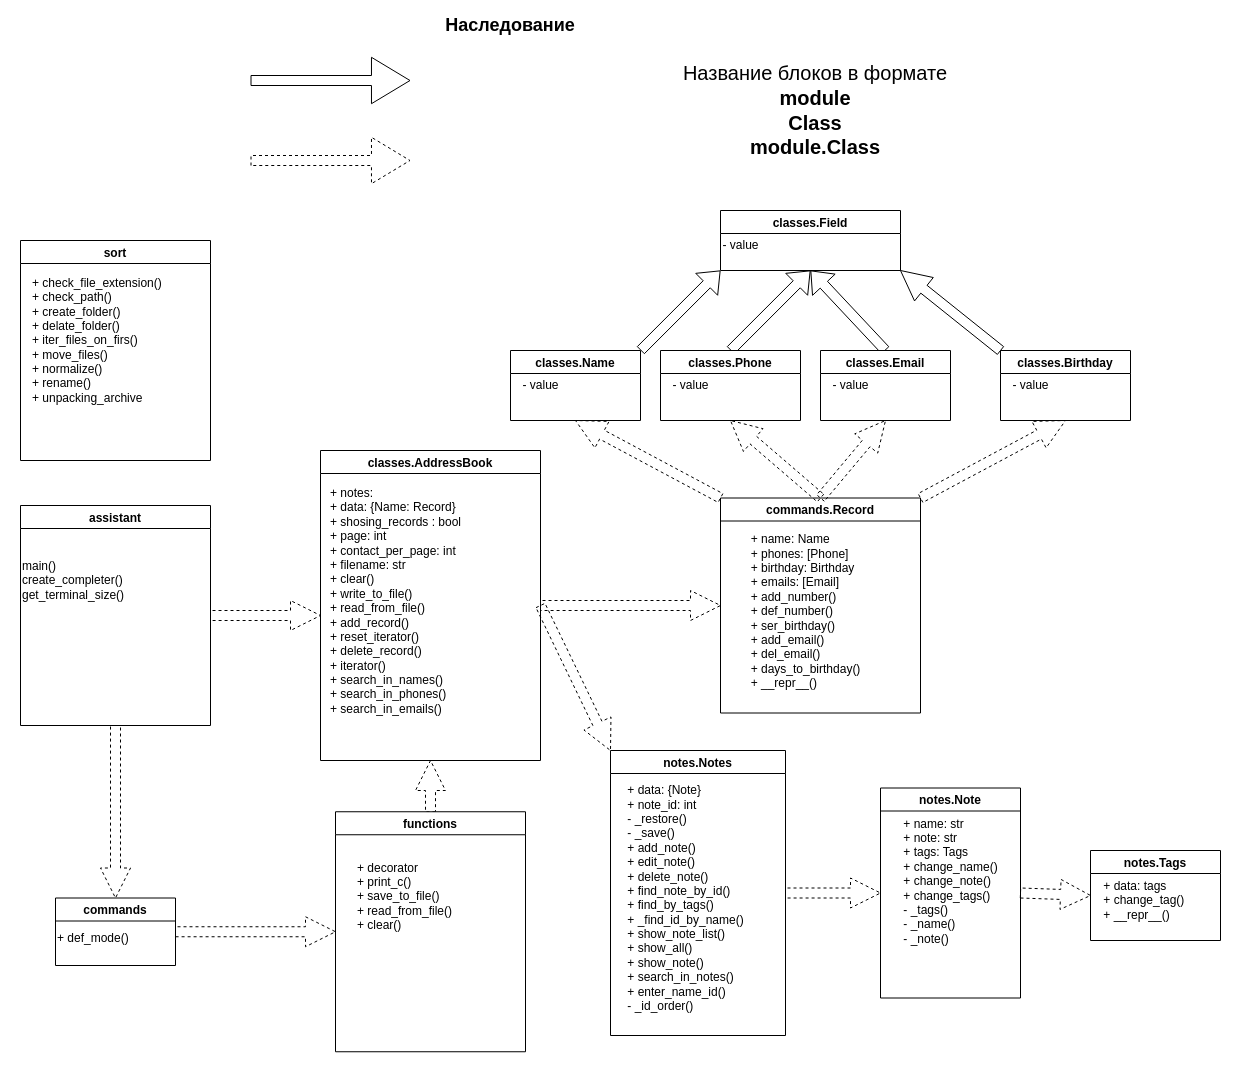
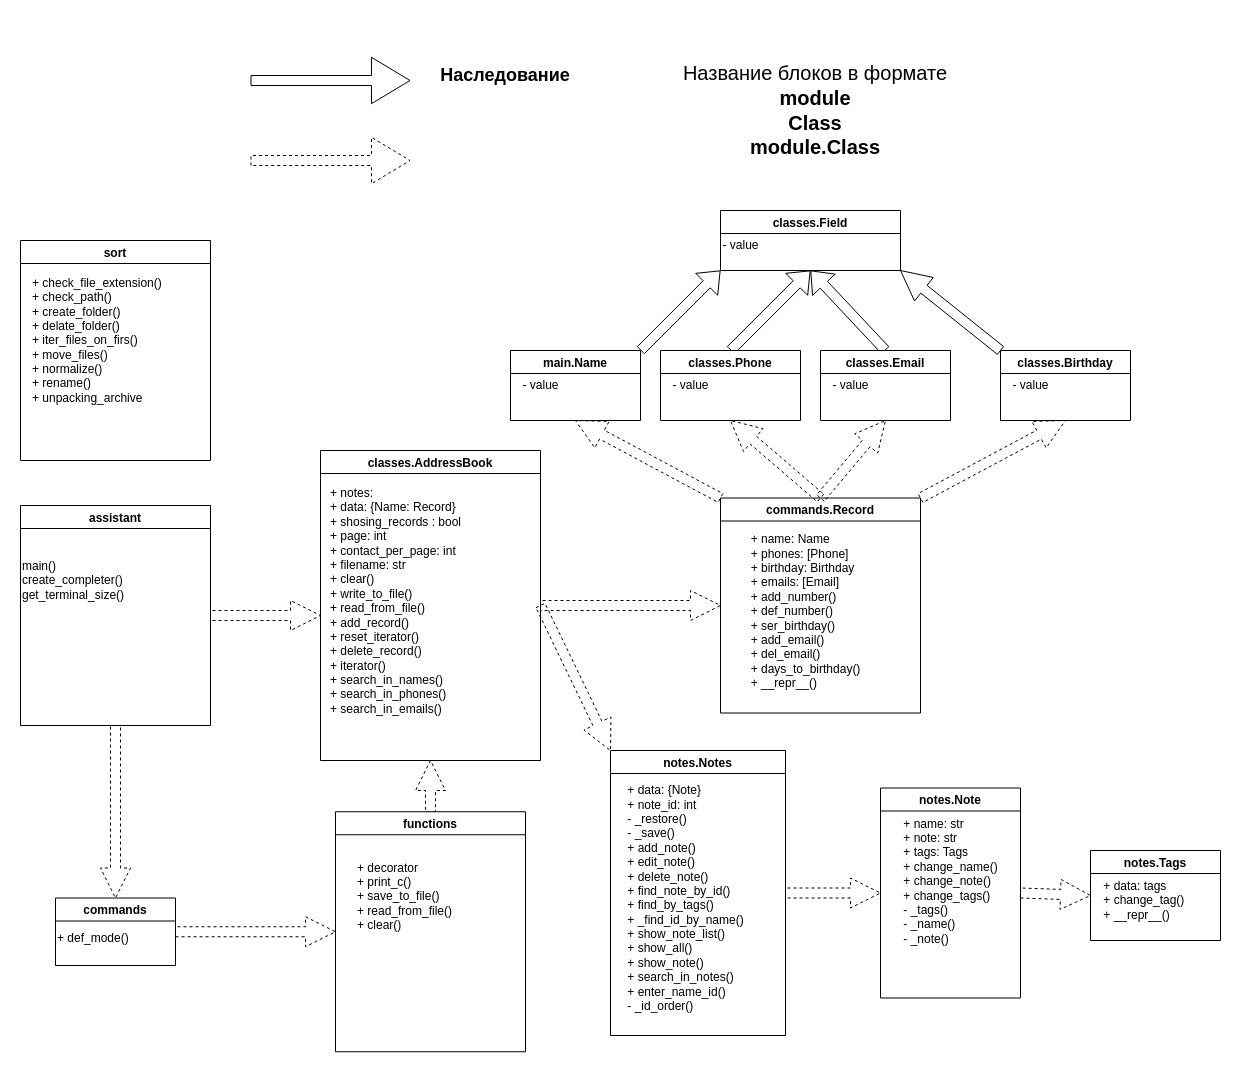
node "Наследование": moved (511, 26) -> (506, 76)
node "classes.Name": label "classes.Name" -> "main.Name"
